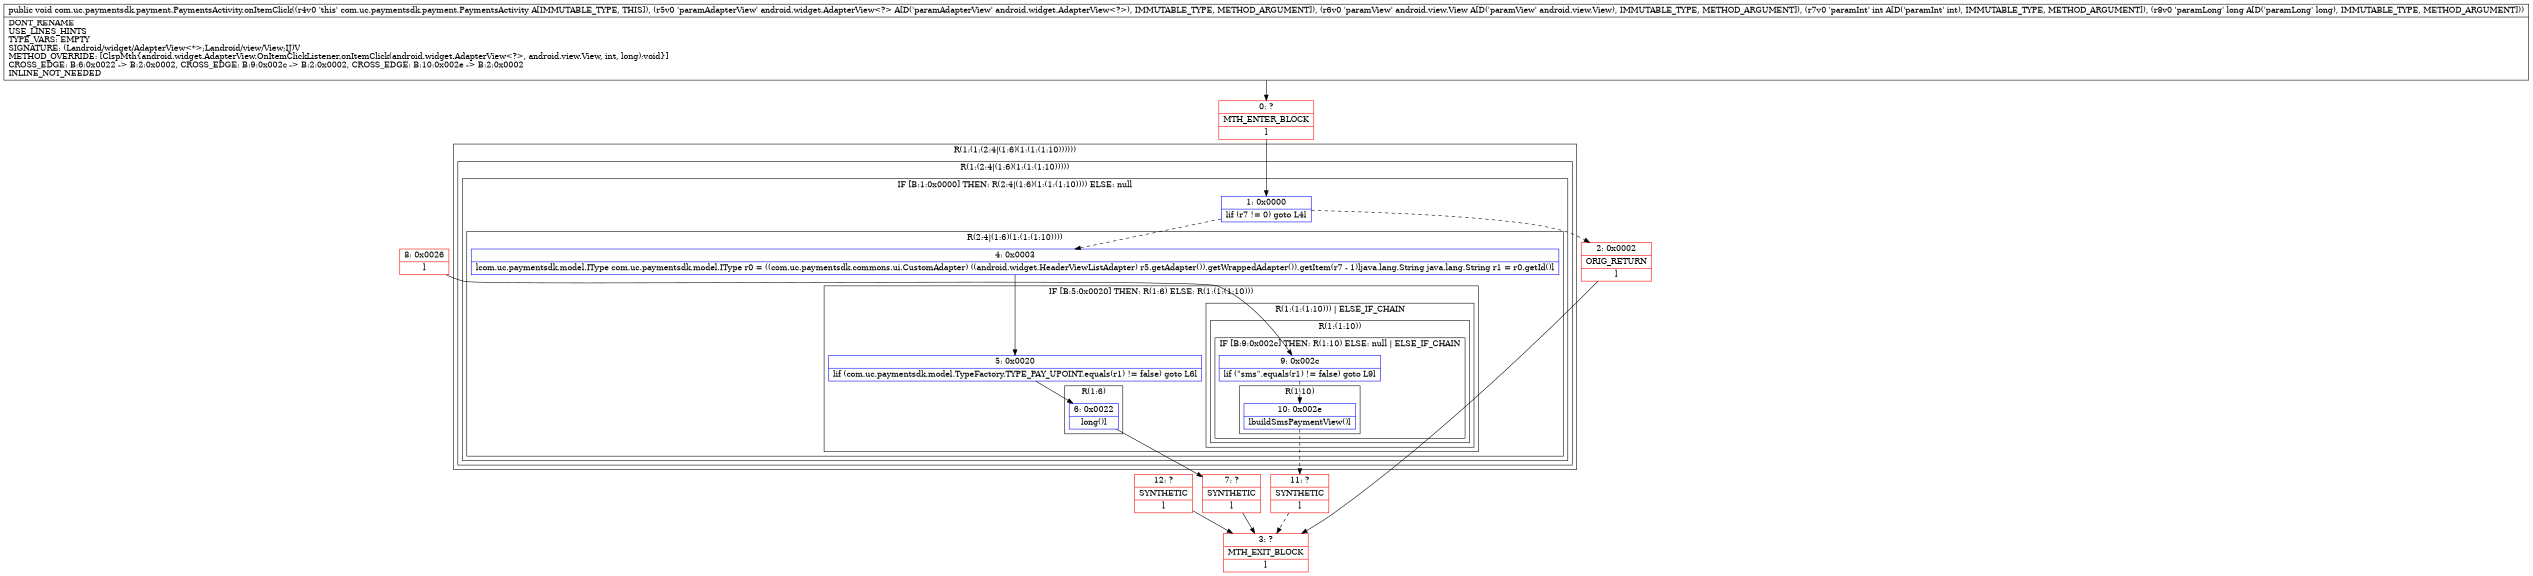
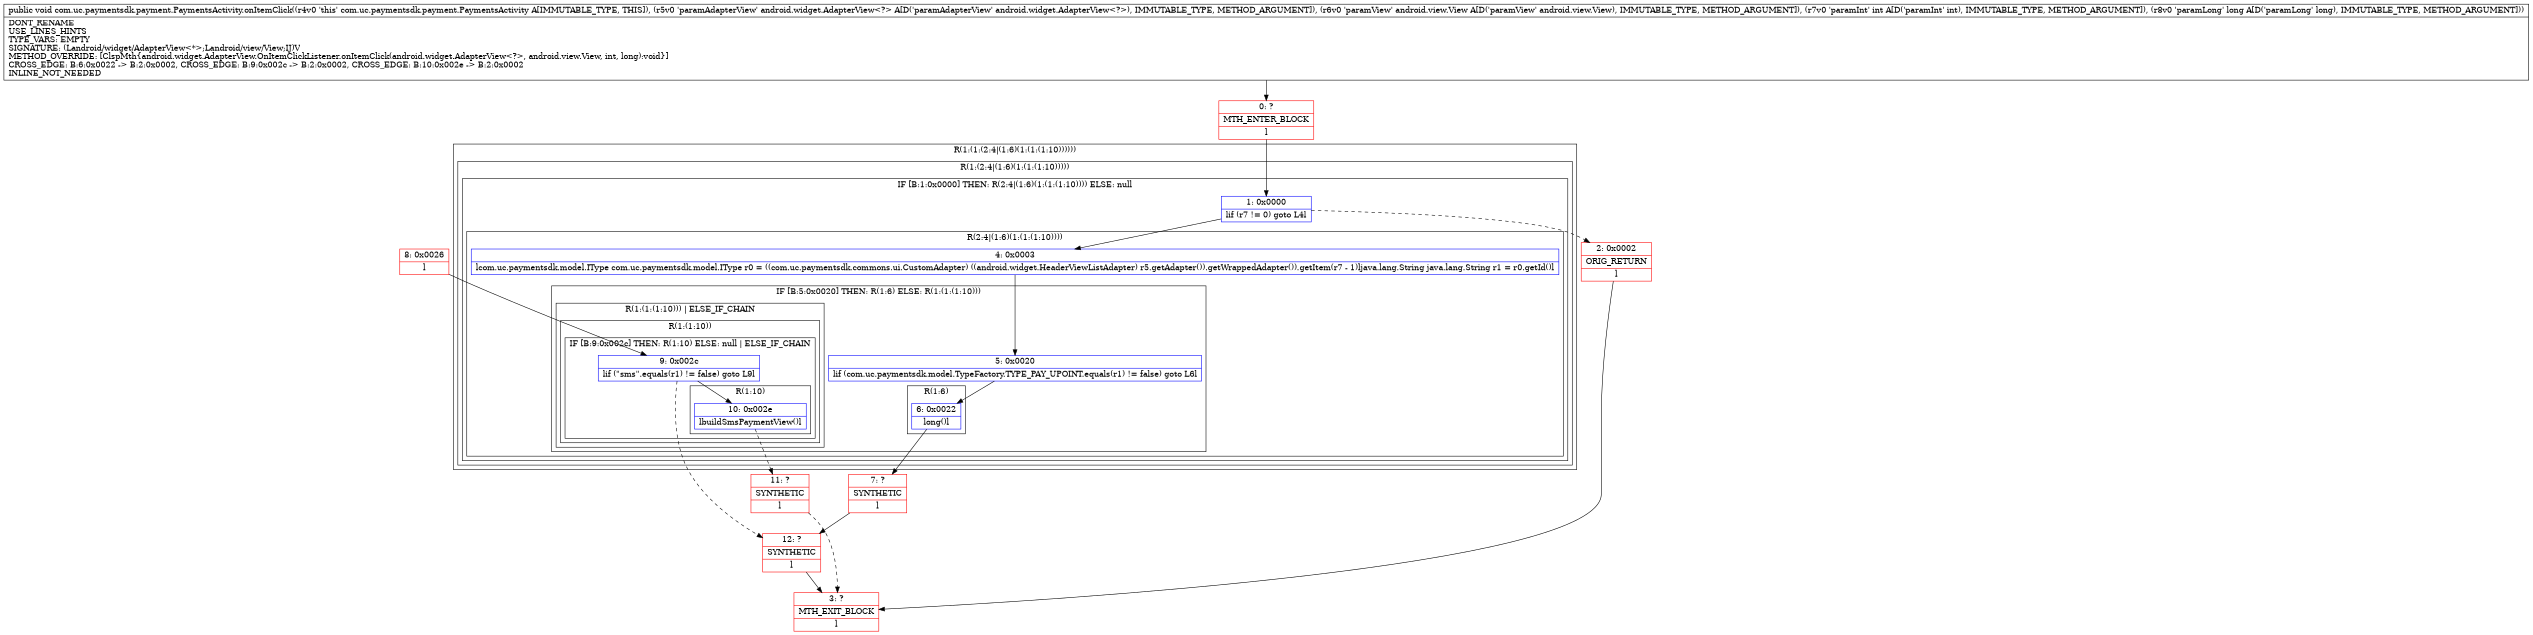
edge "1: 0x0000" -> "4: 0x0003": style dashed -> solid
edge "9: 0x002c" -> "10: 0x002e": style dashed -> solid
edge "9: 0x002c" -> "12: ?": added
edge "7: ?" -> "3: ?": now "7: ?" -> "12: ?"
